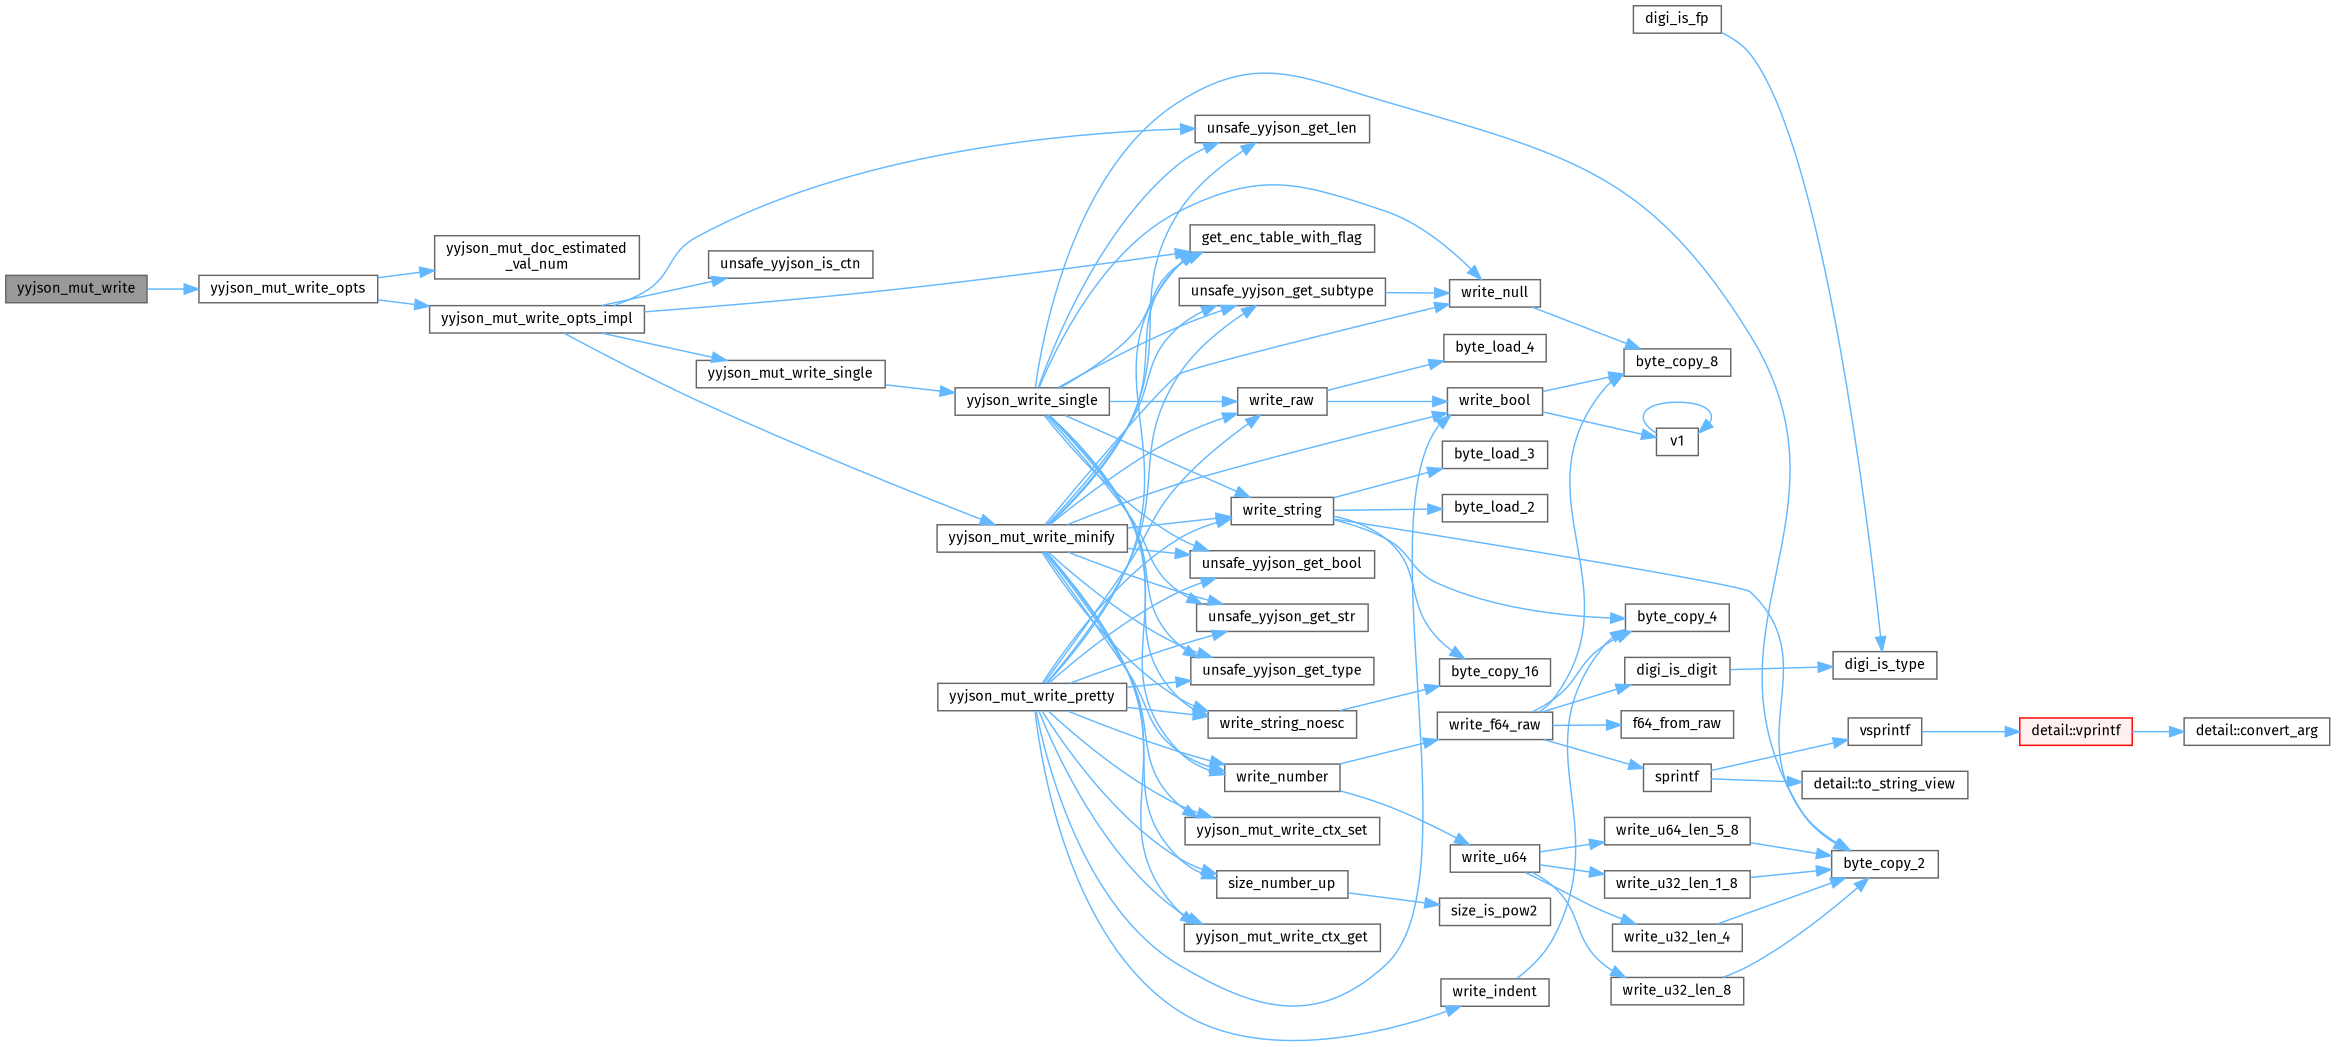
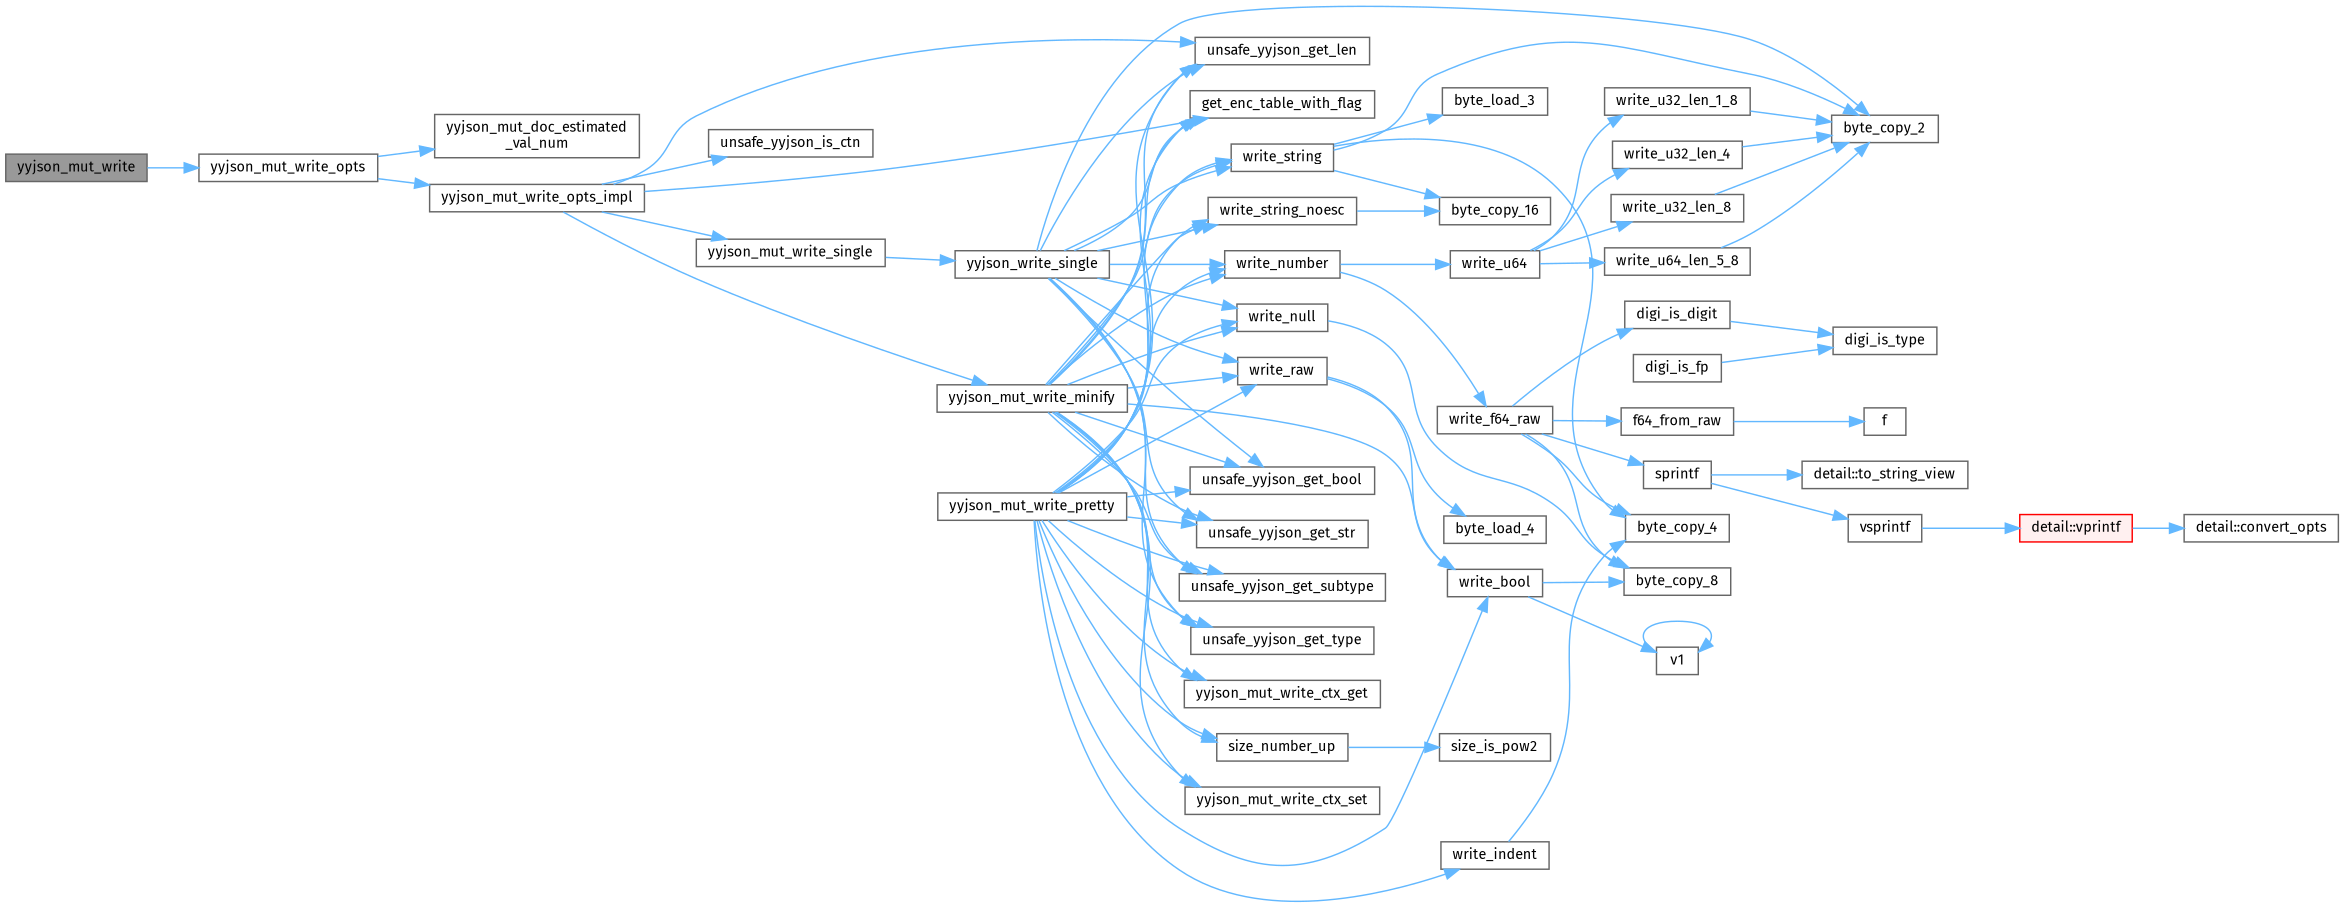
edge "unsafe_yyjson_get_subtype" -> "write_null": now "yyjson_mut_write_pretty" -> "write_null"
edge "yyjson_mut_write_pretty" -> "unsafe_yyjson_get_len": added
node "f": added
node "byte_load_2": removed
node "detail::convert_arg": label "detail::convert_arg" -> "detail::convert_opts"
